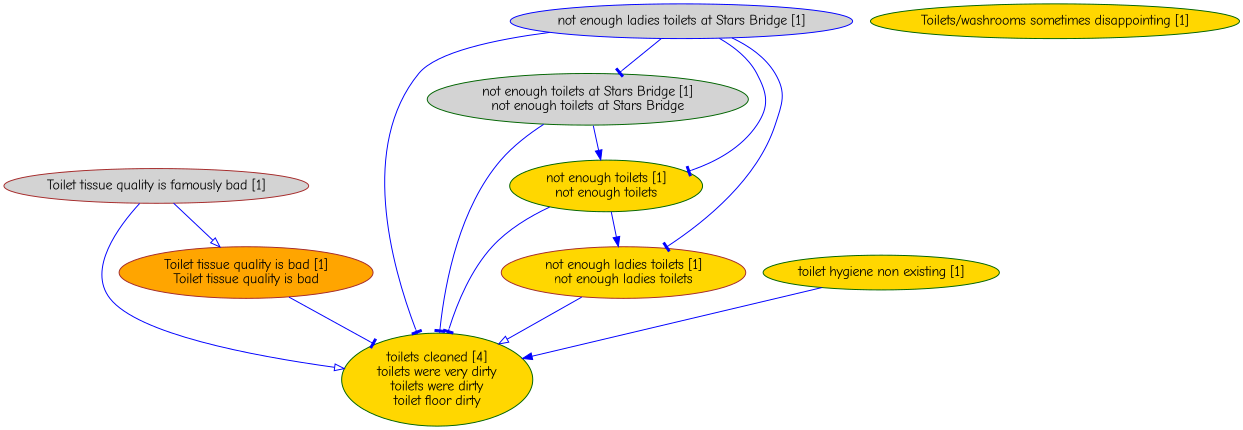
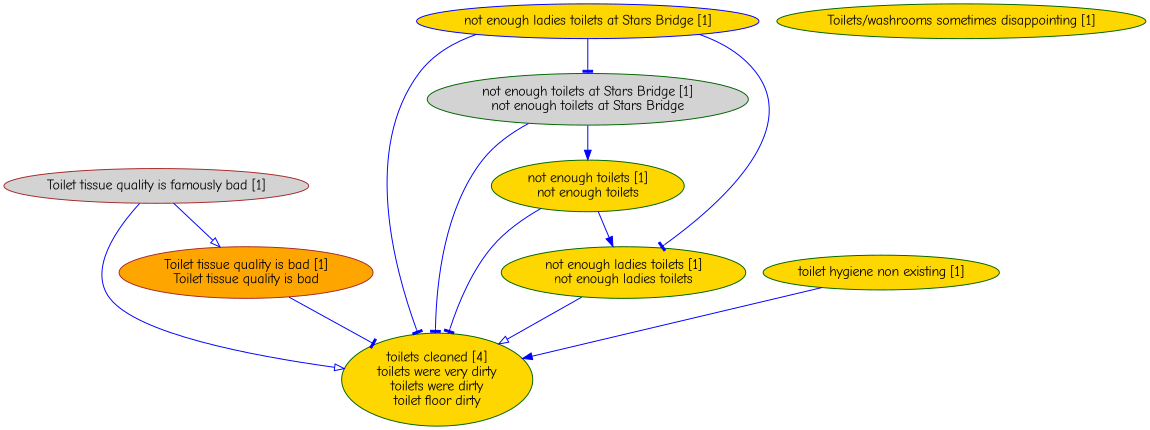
node "not enough ladies toilets at Stars Bridge [1]": fillcolor lightgrey -> gold
edge "not enough ladies toilets at Stars Bridge [1]" -> "not enough toilets [1] not enough toilets": removed
node "not enough ladies toilets [1] not enough ladies toilets": color brown -> darkgreen
